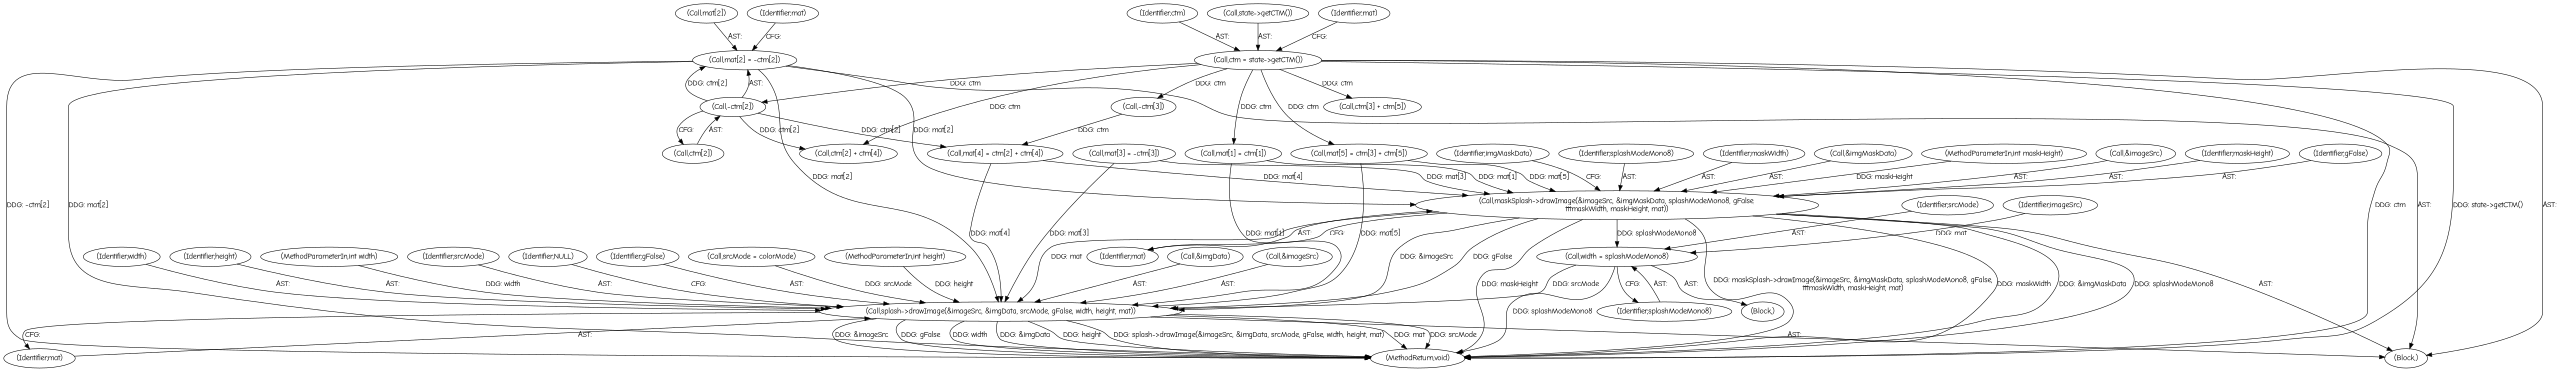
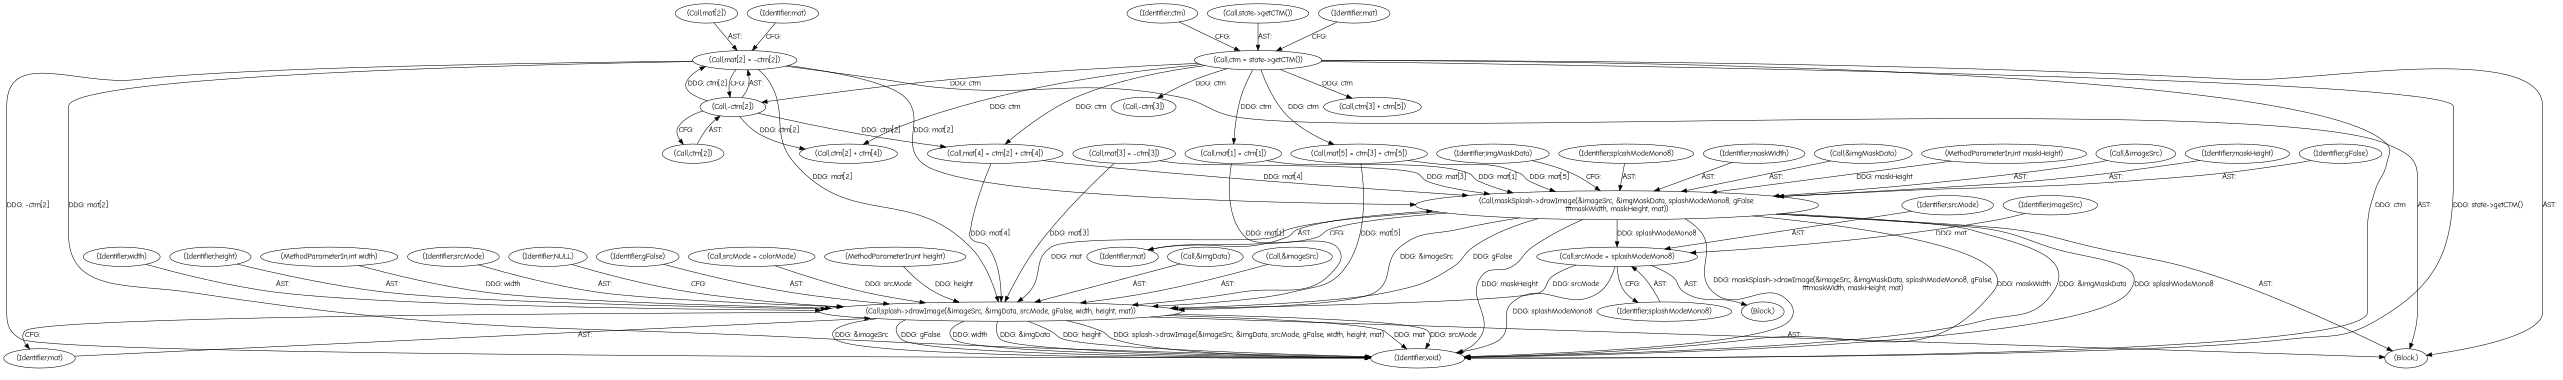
edge "(Identifier,ctm)" -> "(Call,ctm = state->getCTM())": label "AST: " -> "CFG: "
edge "(Call,mat[2] = -ctm[2])" -> "(Call,-ctm[2])": added, label "CFG:"
edge "(Call,-ctm[3])" -> "(Call,mat[4] = ctm[2] + ctm[4])": now "(Call,ctm = state->getCTM())" -> "(Call,mat[4] = ctm[2] + ctm[4])"
node "(Call,width = splashModeMono8)": label "(Call,width = splashModeMono8)" -> "(Call,srcMode = splashModeMono8)"
node "(MethodReturn,void)": label "(MethodReturn,void)" -> "(Identifier,void)"
